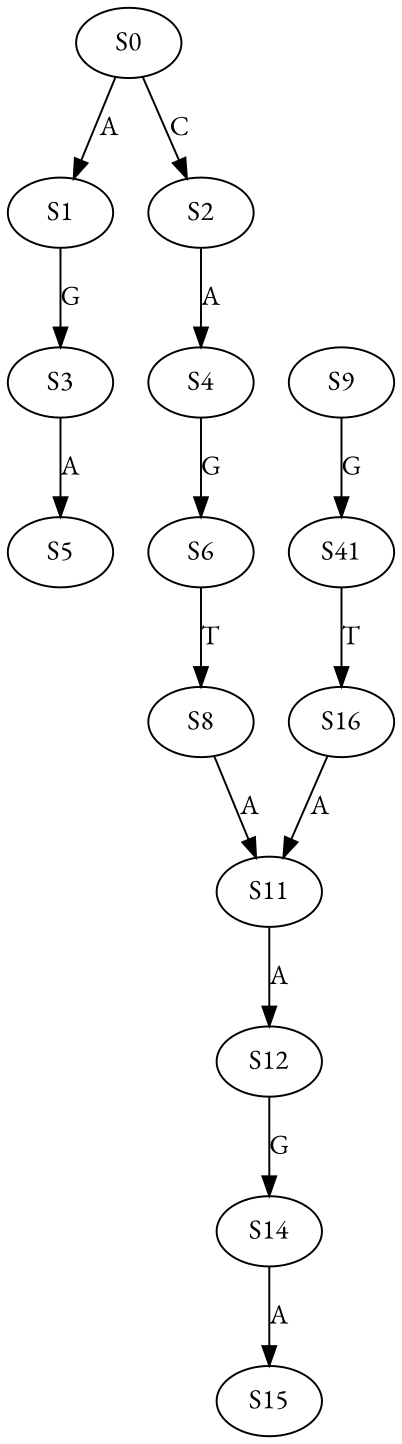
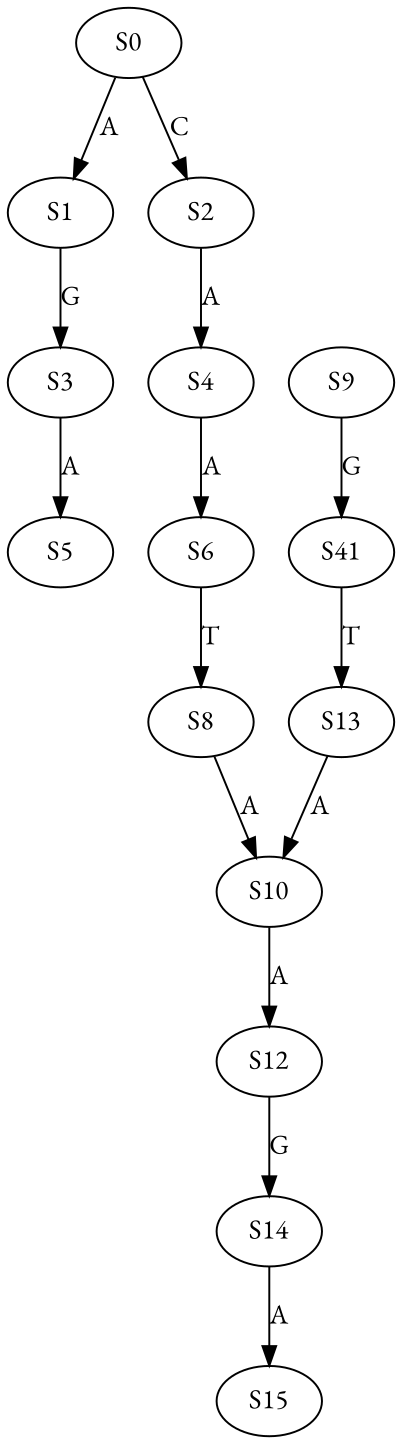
edge "S4" -> "S6": label "G" -> "A"
node "S16": label "S16" -> "S13"
node "S11": label "S11" -> "S10"
